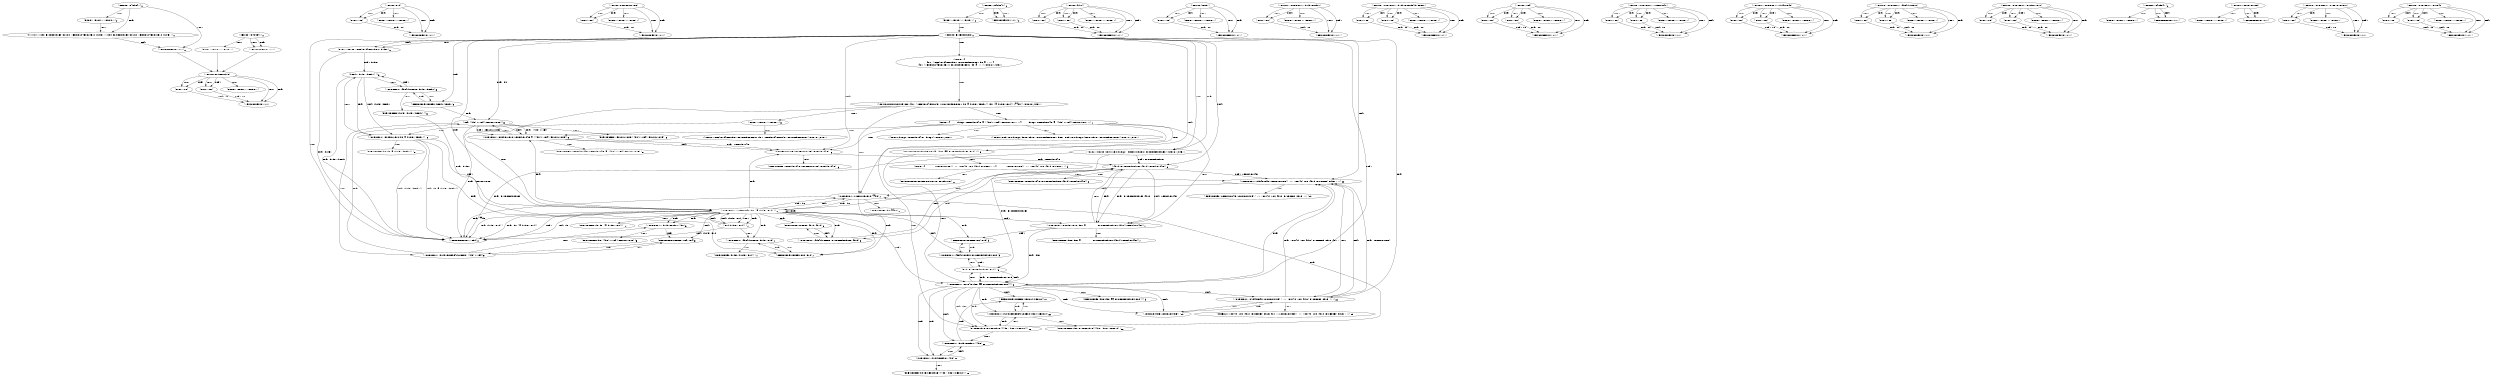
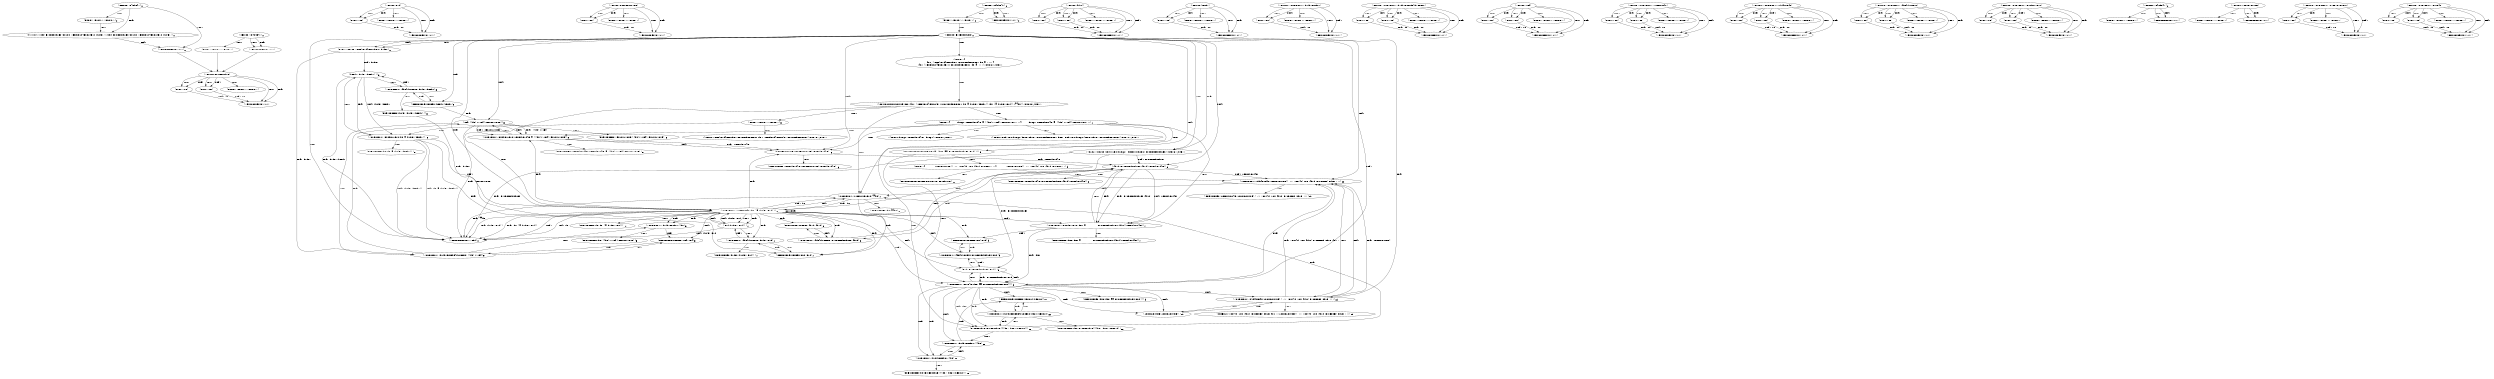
edge "(METHOD,ExpectTimes)" -> "(ref,(*it)->ref(META_HANDLE))": label "DDG: it" -> "DDG: "
edge "(PARAM,const MetahandlesIndex& index)" -> "(METHOD_RETURN,void)": now "(PARAM,const MetahandlesIndex& index)" -> "(<operator>.indirectFieldAccess,(*it)->ref)"
edge "(<operator>.notEquals,it != index.end())" -> "(end,expected_times.end())": added, label "CDG:"
edge "(<operator>.fieldAccess,index.end)" -> "(end,index.end())": added, label "CFG:"
